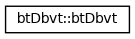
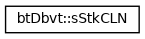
node "btDbvt::btDbvt": label "btDbvt::btDbvt" -> "btDbvt::sStkCLN"
